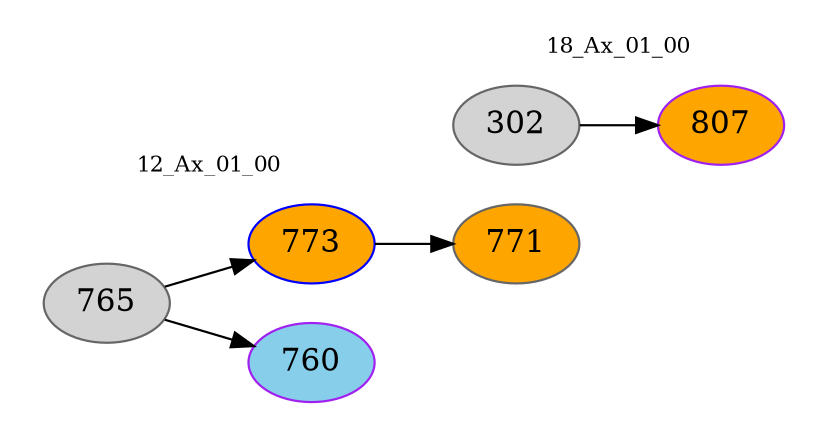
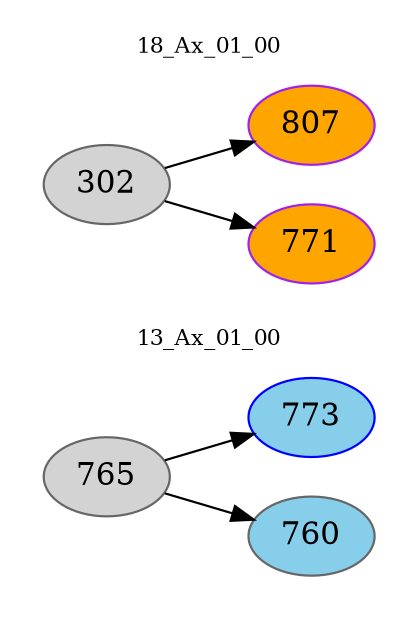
cluster "12_Ax_01_00": label "12_Ax_01_00" -> "13_Ax_01_00"
node "773": fillcolor orange -> skyblue
edge "773" -> "771": now "302" -> "771"
node "771": color gray40 -> purple
node "760": color purple -> gray40
